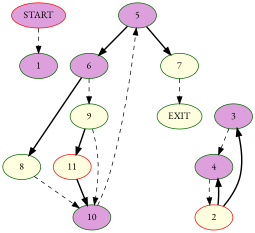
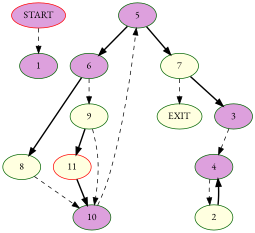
edge "2" -> "3": now "7" -> "3"
node "2": color red -> darkgreen
